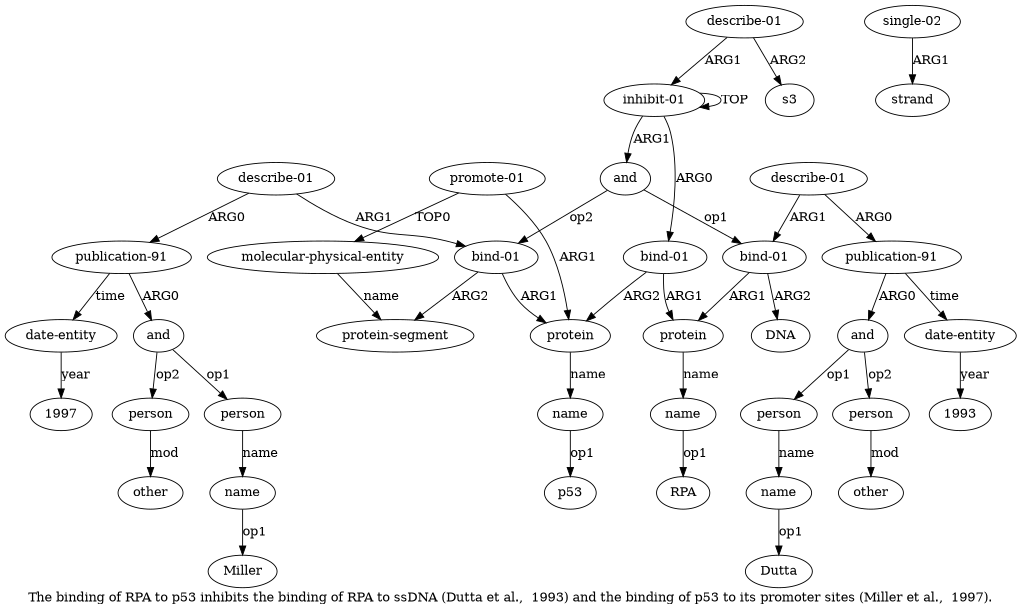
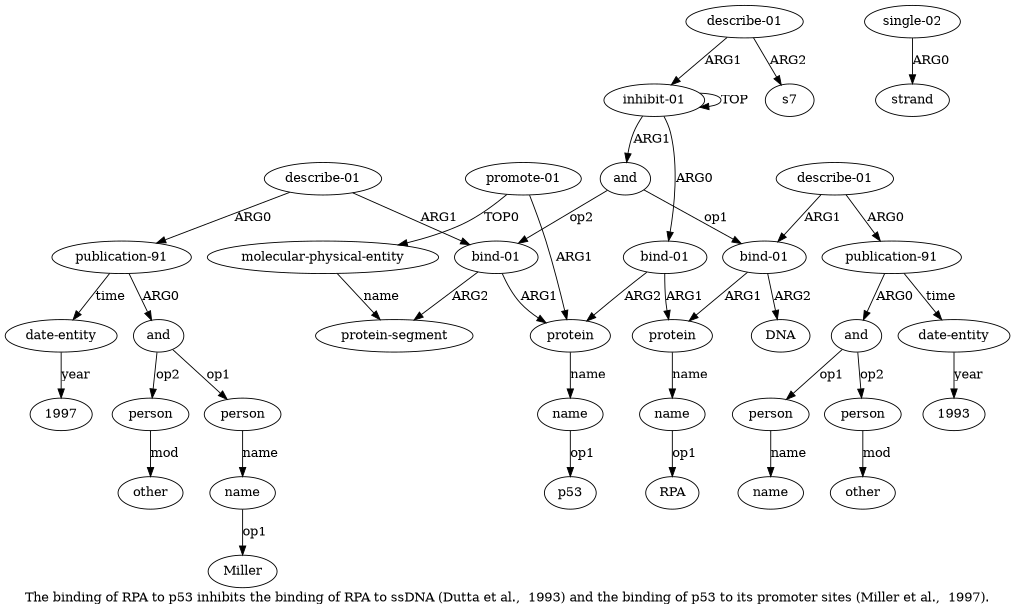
edge "single-02" -> "strand": label "ARG1" -> "ARG0"
node "s3": label "s3" -> "s7"
node "Dutta": removed
